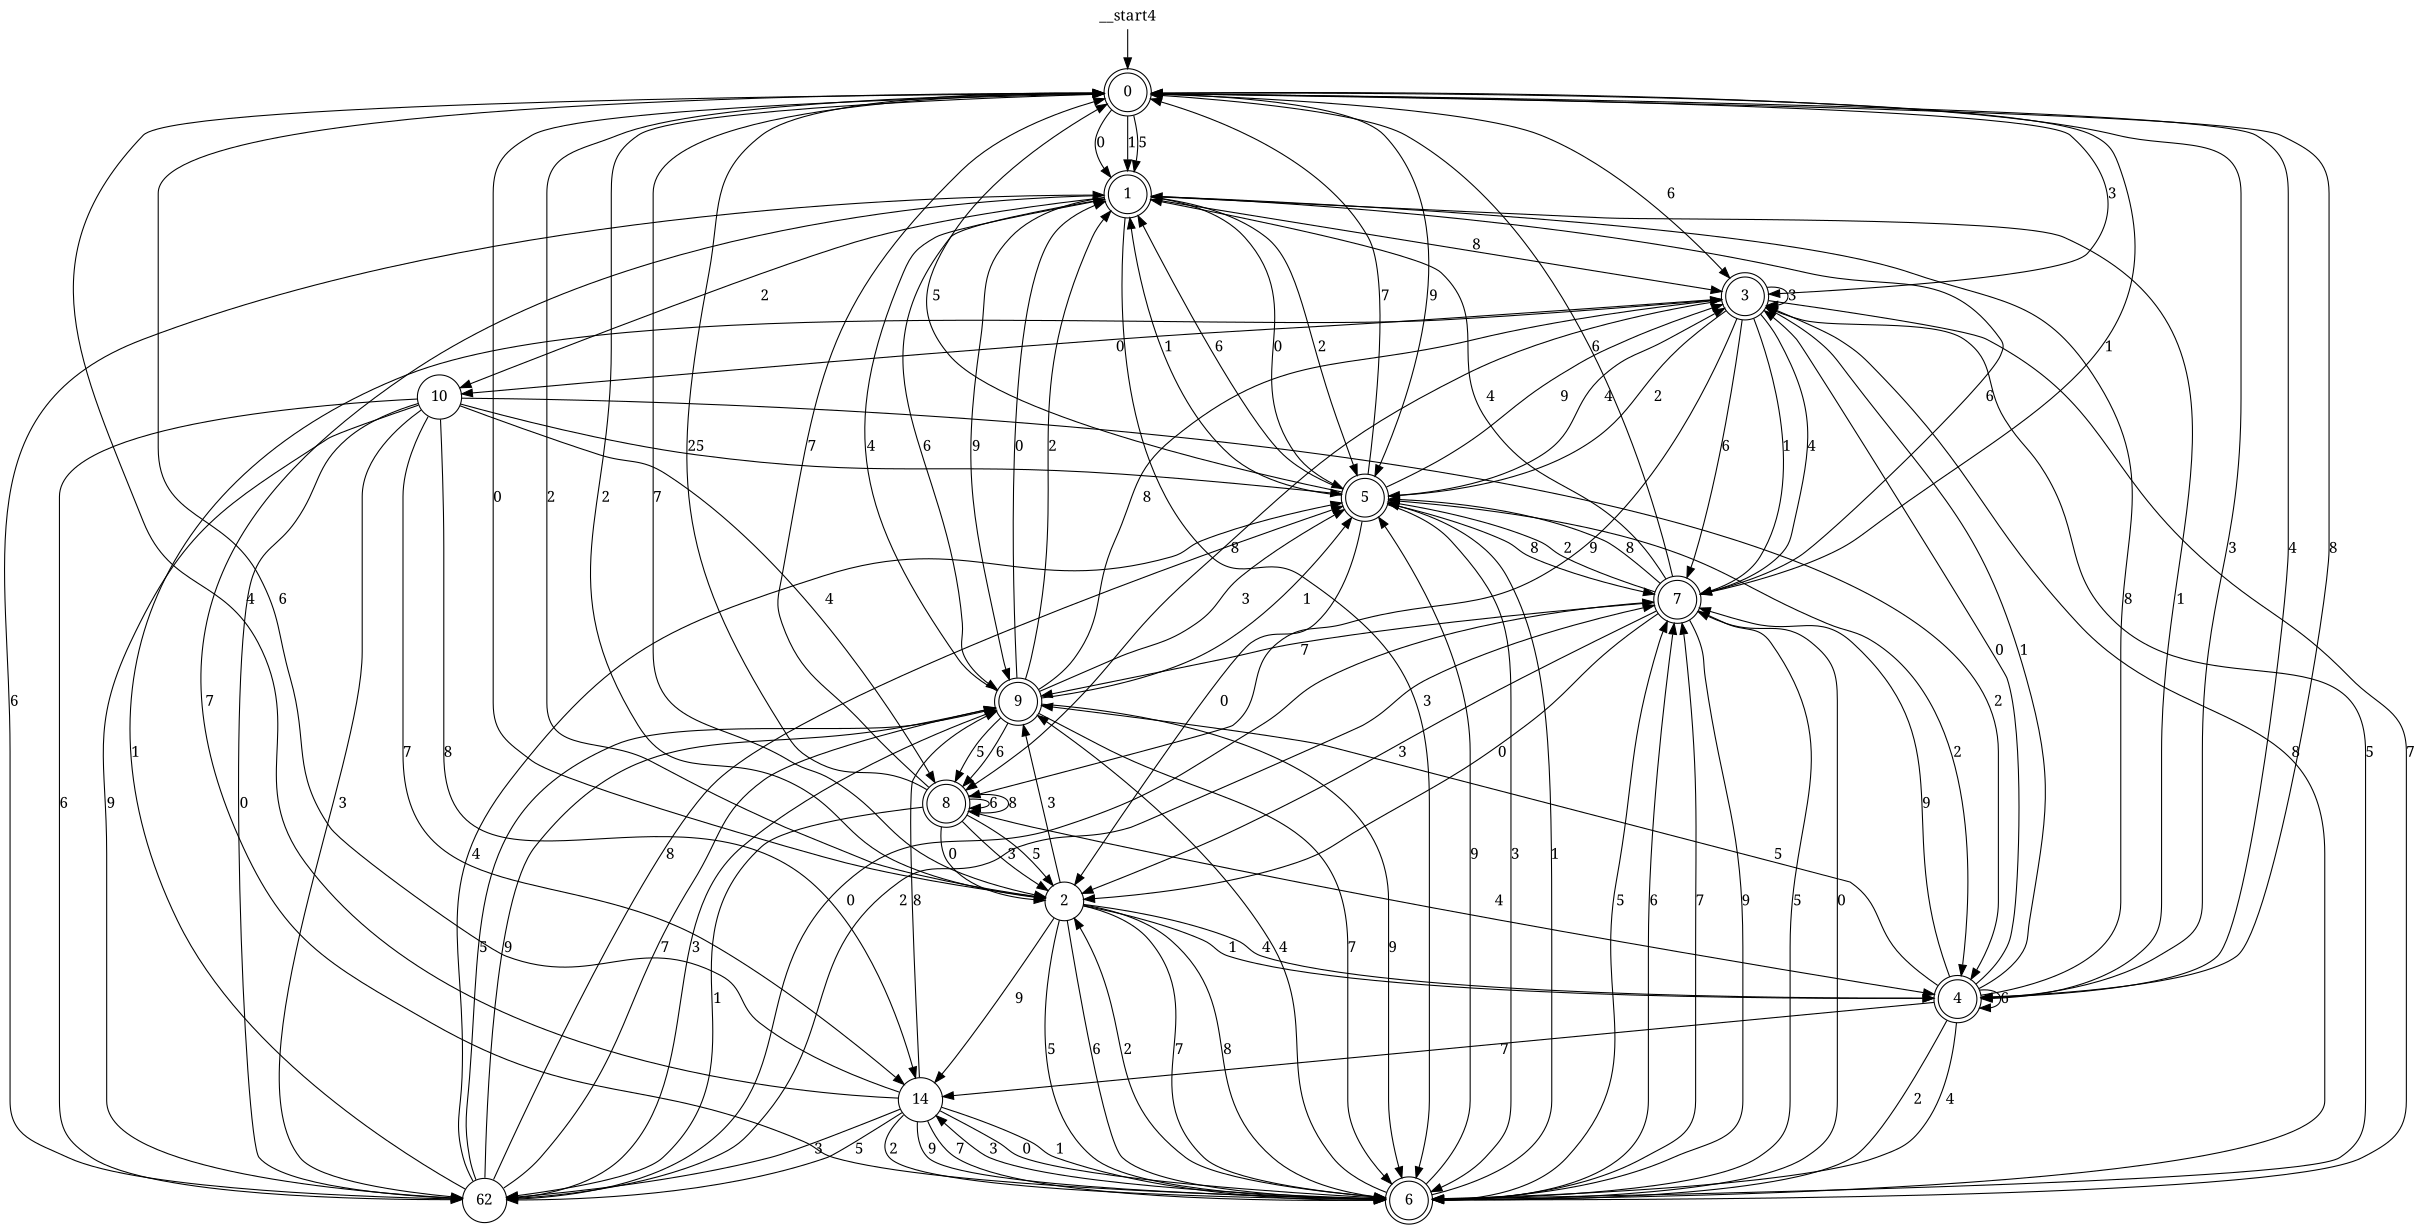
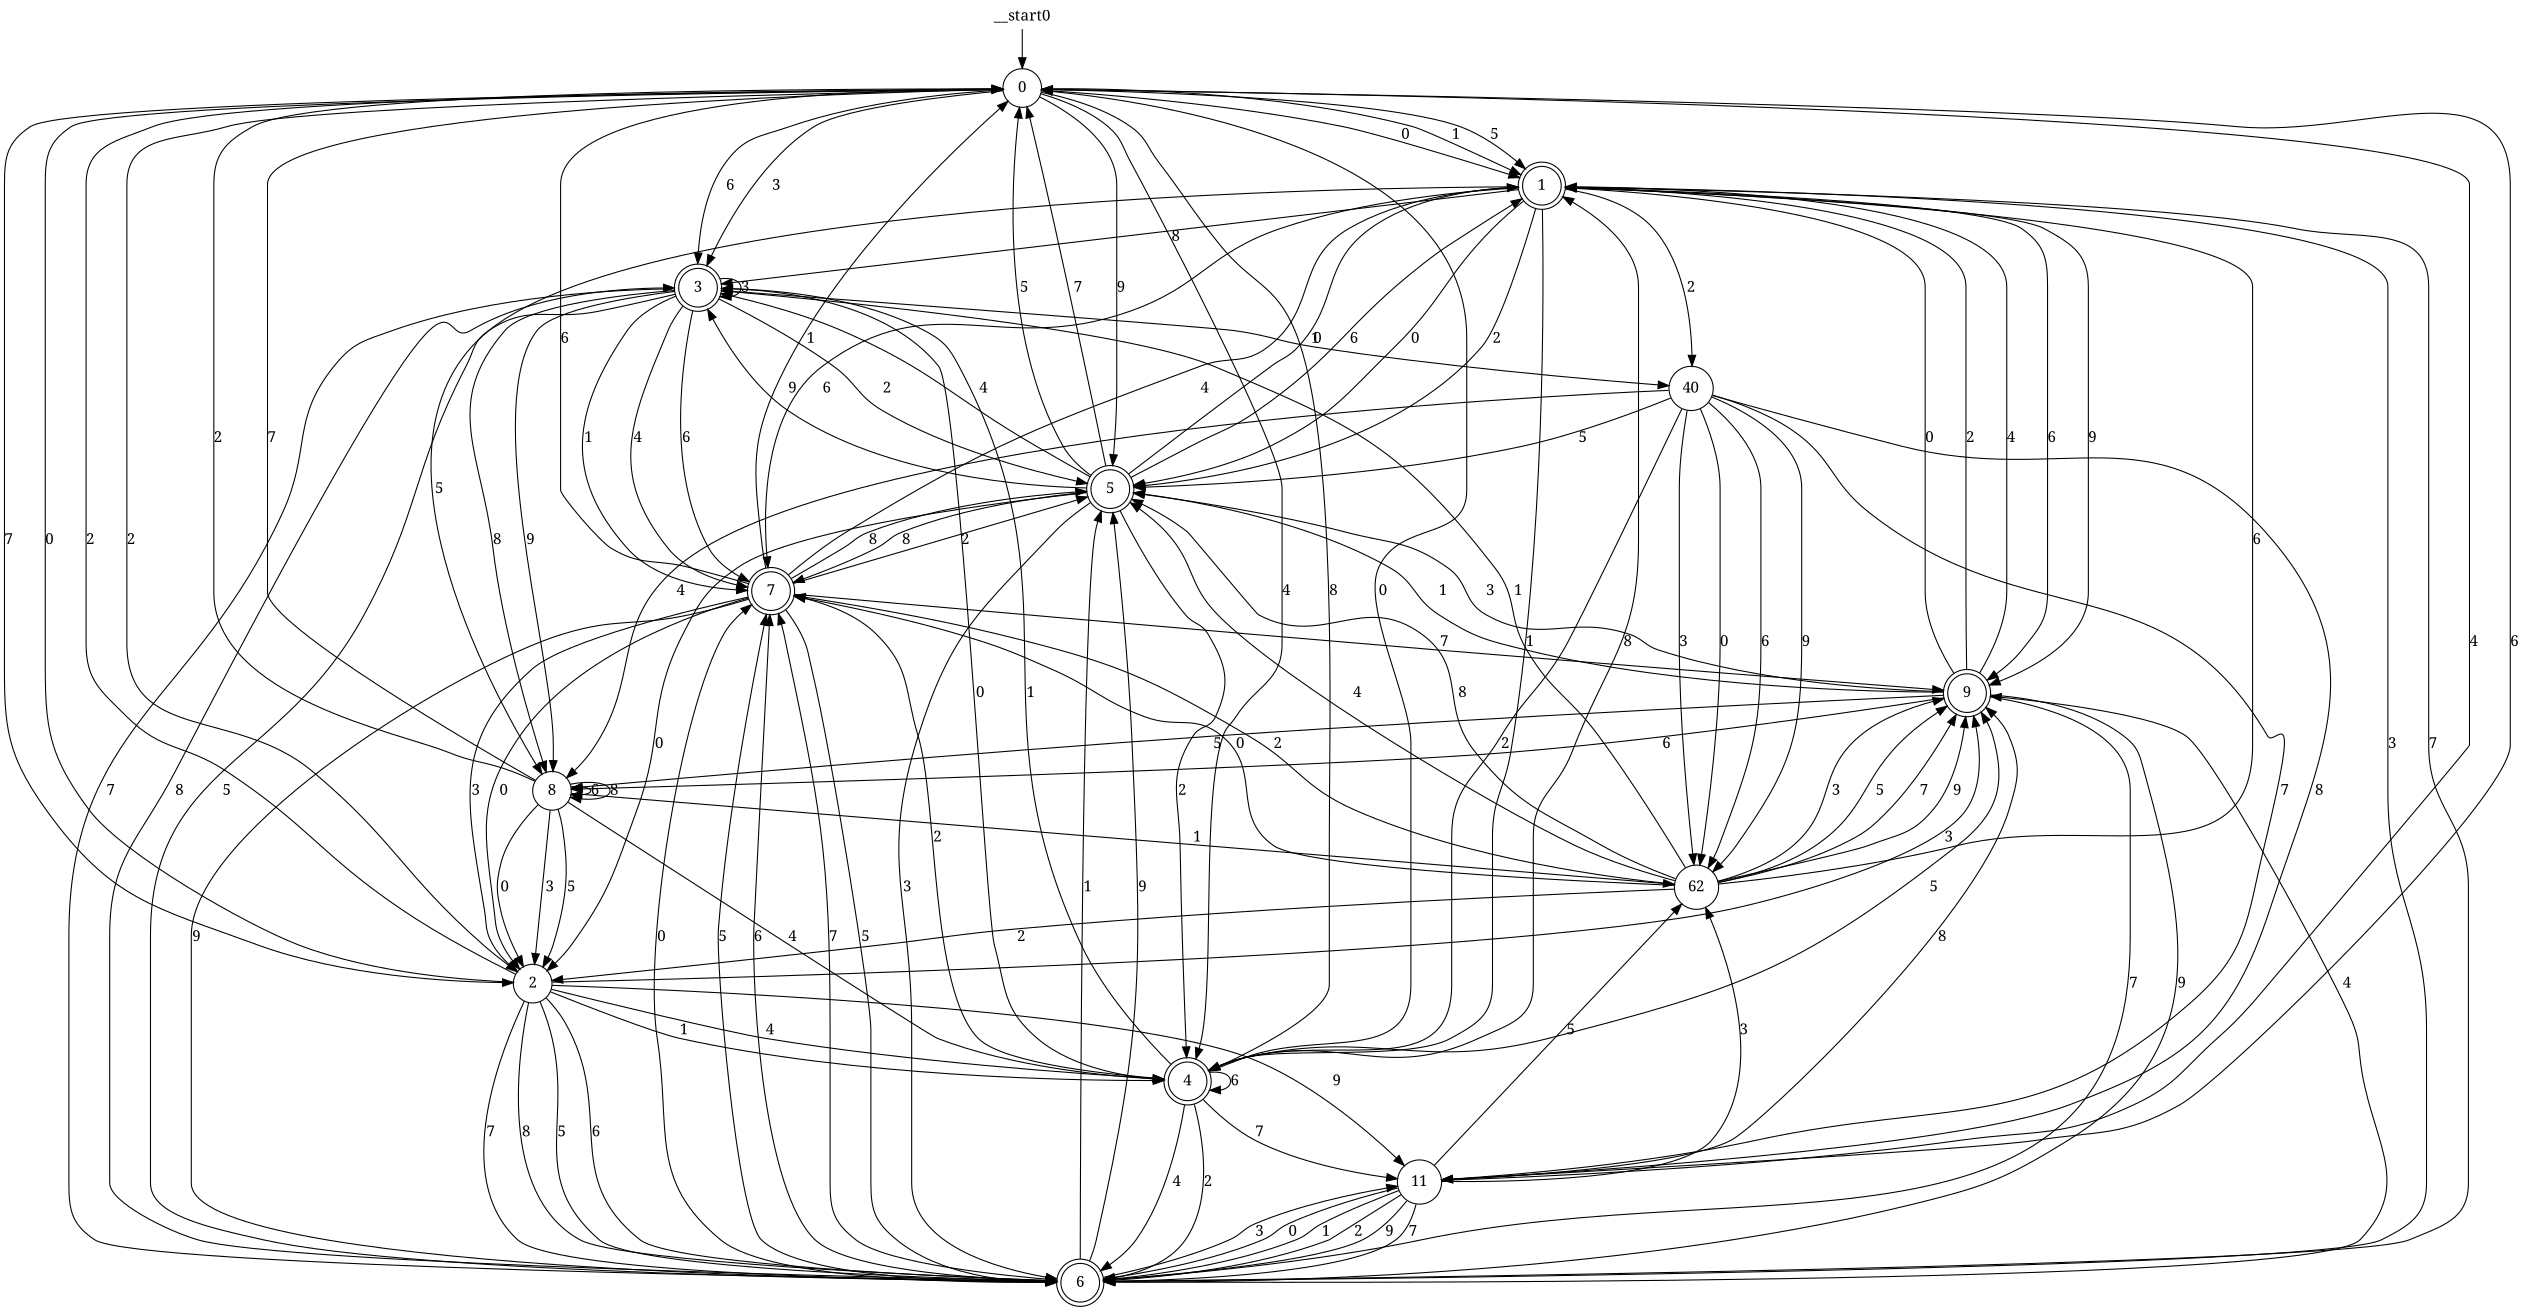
node "__start4": label "__start4" -> "__start0"
node "0": shape doublecircle -> circle
edge "1" -> "8": added, label "5"
edge "9" -> "3": removed, label "8"
node "10": label "10" -> "40"
edge "4" -> "0": label "3" -> "0"
node "8": shape doublecircle -> circle
edge "4" -> "7": label "9" -> "2"
node "14": label "14" -> "11"
edge "6" -> "2": now "62" -> "2"
